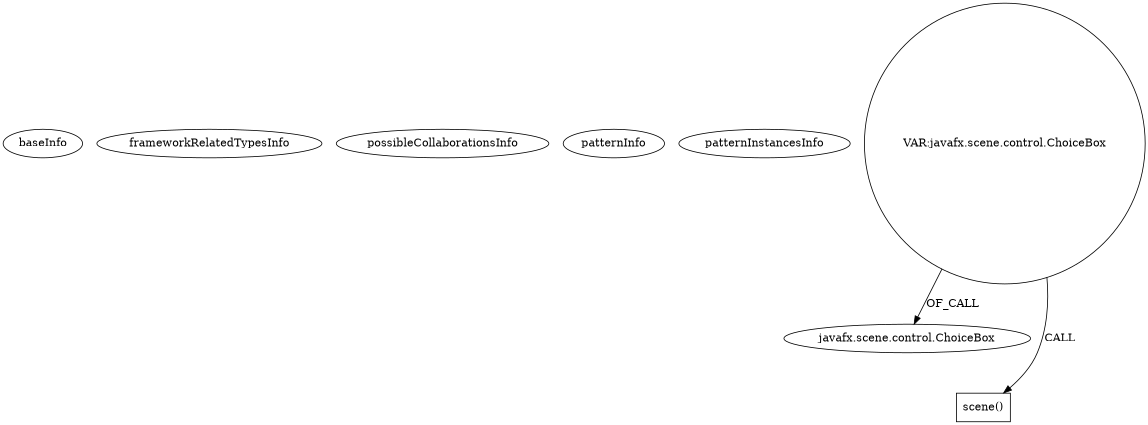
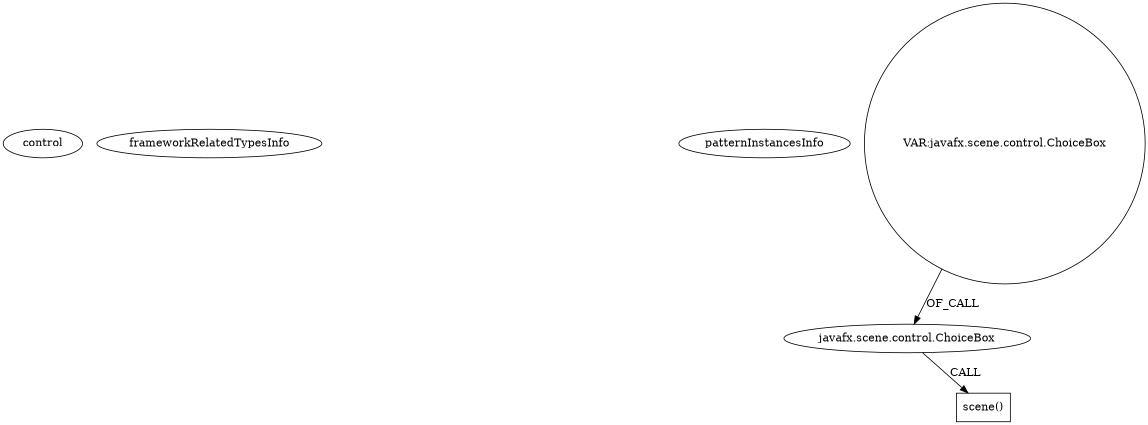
node "baseInfo": label "baseInfo" -> "control"
node "possibleCollaborationsInfo": removed
node "patternInfo": removed
edge "VAR:javafx.scene.control.ChoiceBox" -> "scene()": now "javafx.scene.control.ChoiceBox" -> "scene()"
